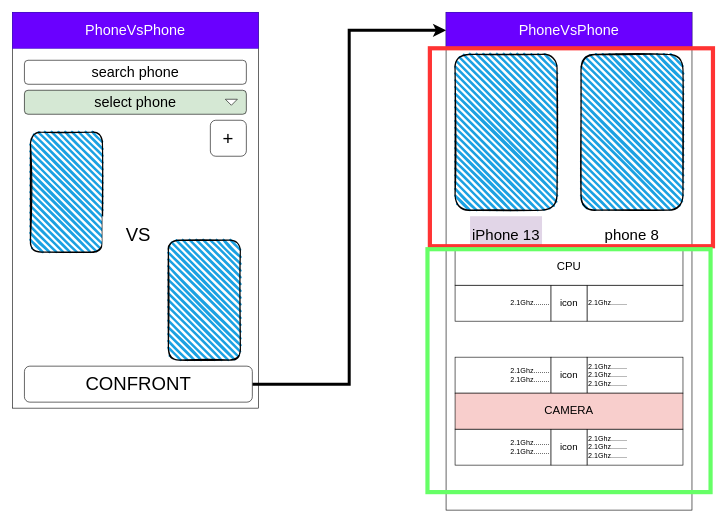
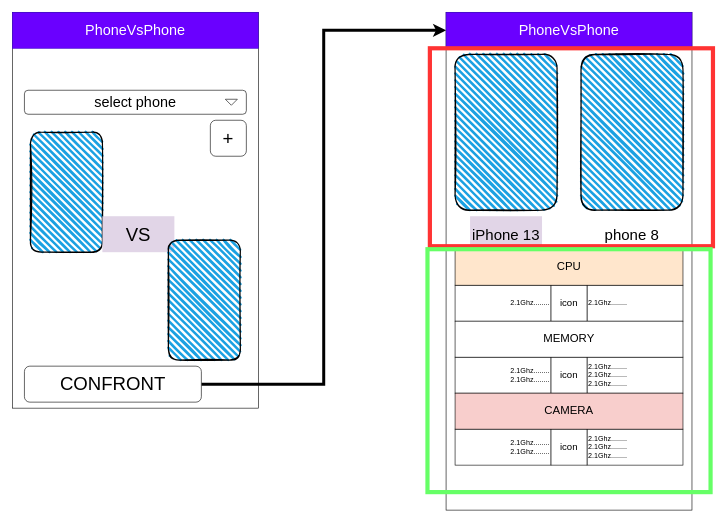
node "search phone": removed
node "select phone": fillcolor #d5e8d4 -> #ffffff
node "VS": fillcolor #ffffff -> #e1d5e7
node "CPU": fillcolor #ffffff -> #ffe6cc
node "MEMORY": added
node "CONFRONT": size 228x36 -> 177x36
